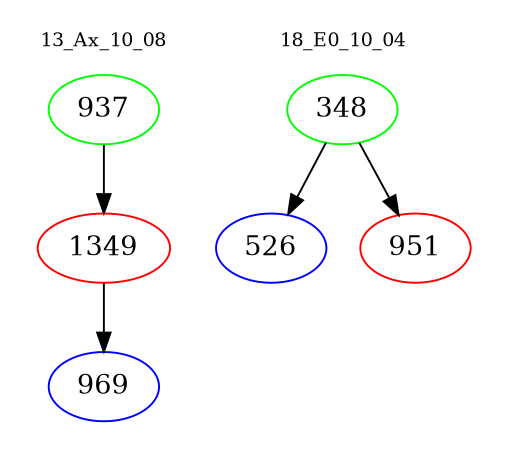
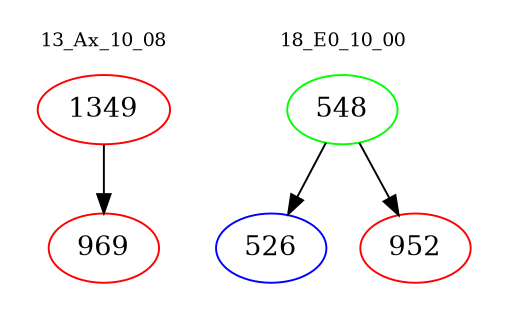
cluster "18_E0_10_04": label "18_E0_10_04" -> "18_E0_10_00"
node "937": removed
node "348": label "348" -> "548"
node "951": label "951" -> "952"
node "969": color blue -> red
